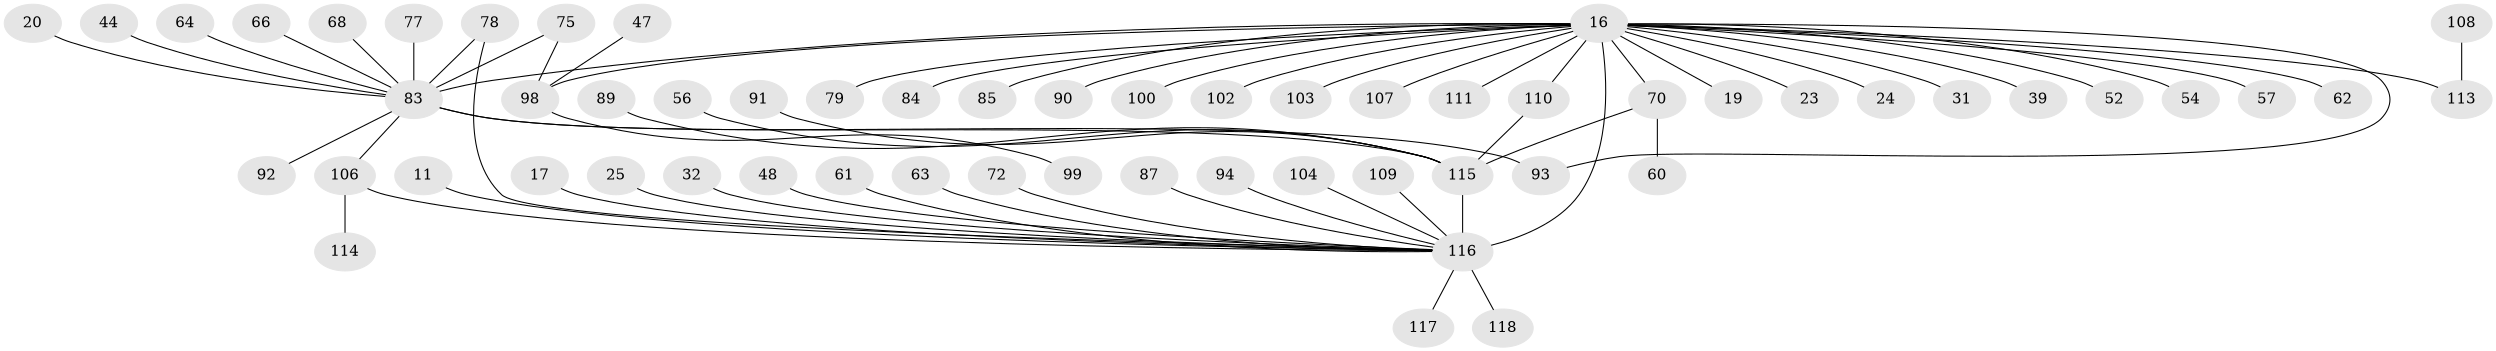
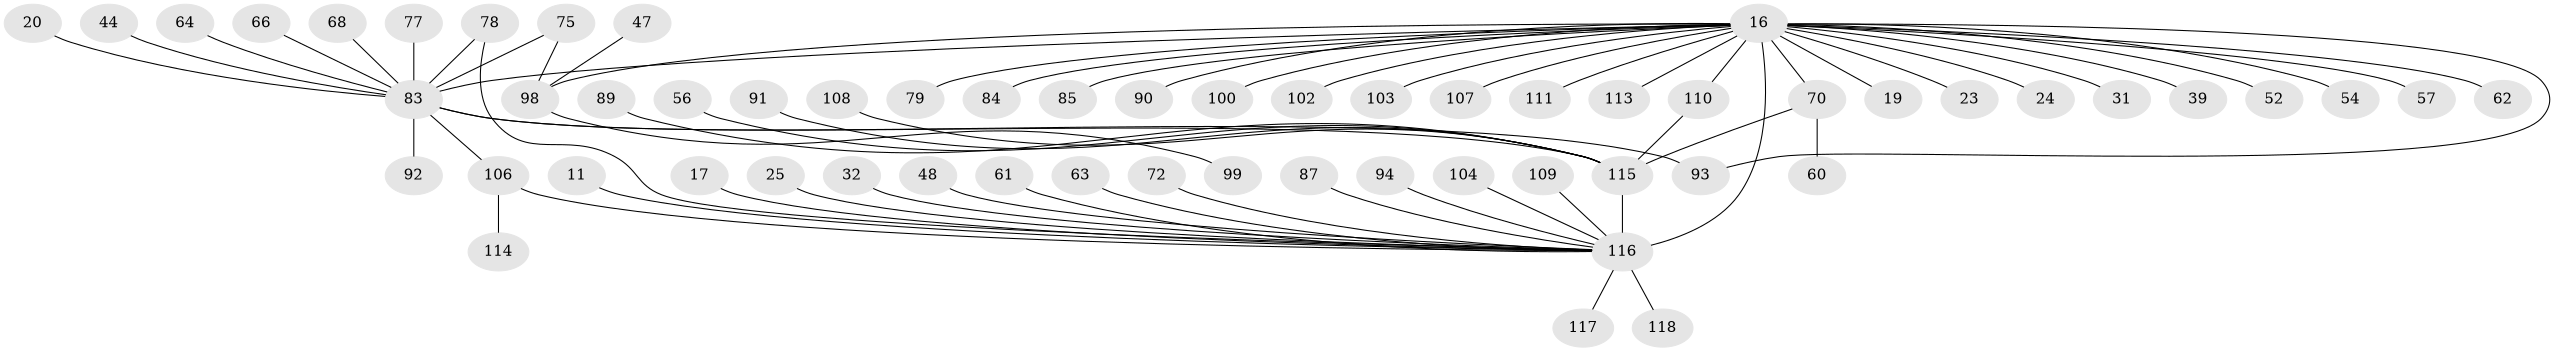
edge "108" -- "113": now "108" -- "115"
